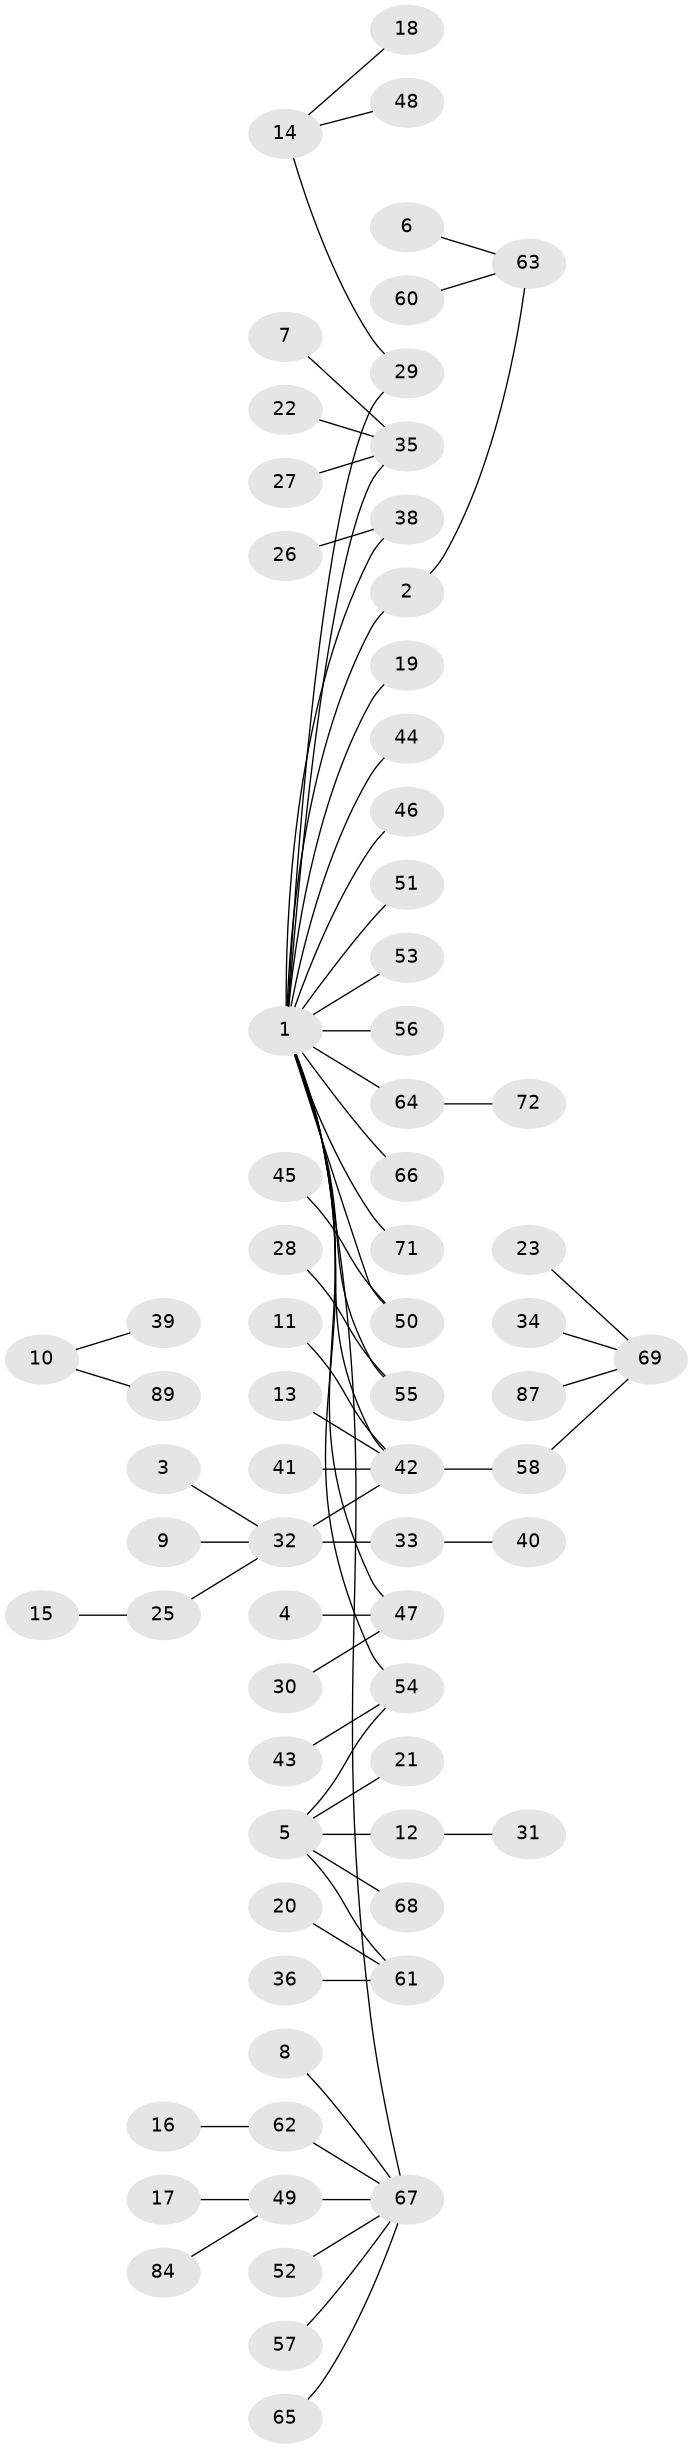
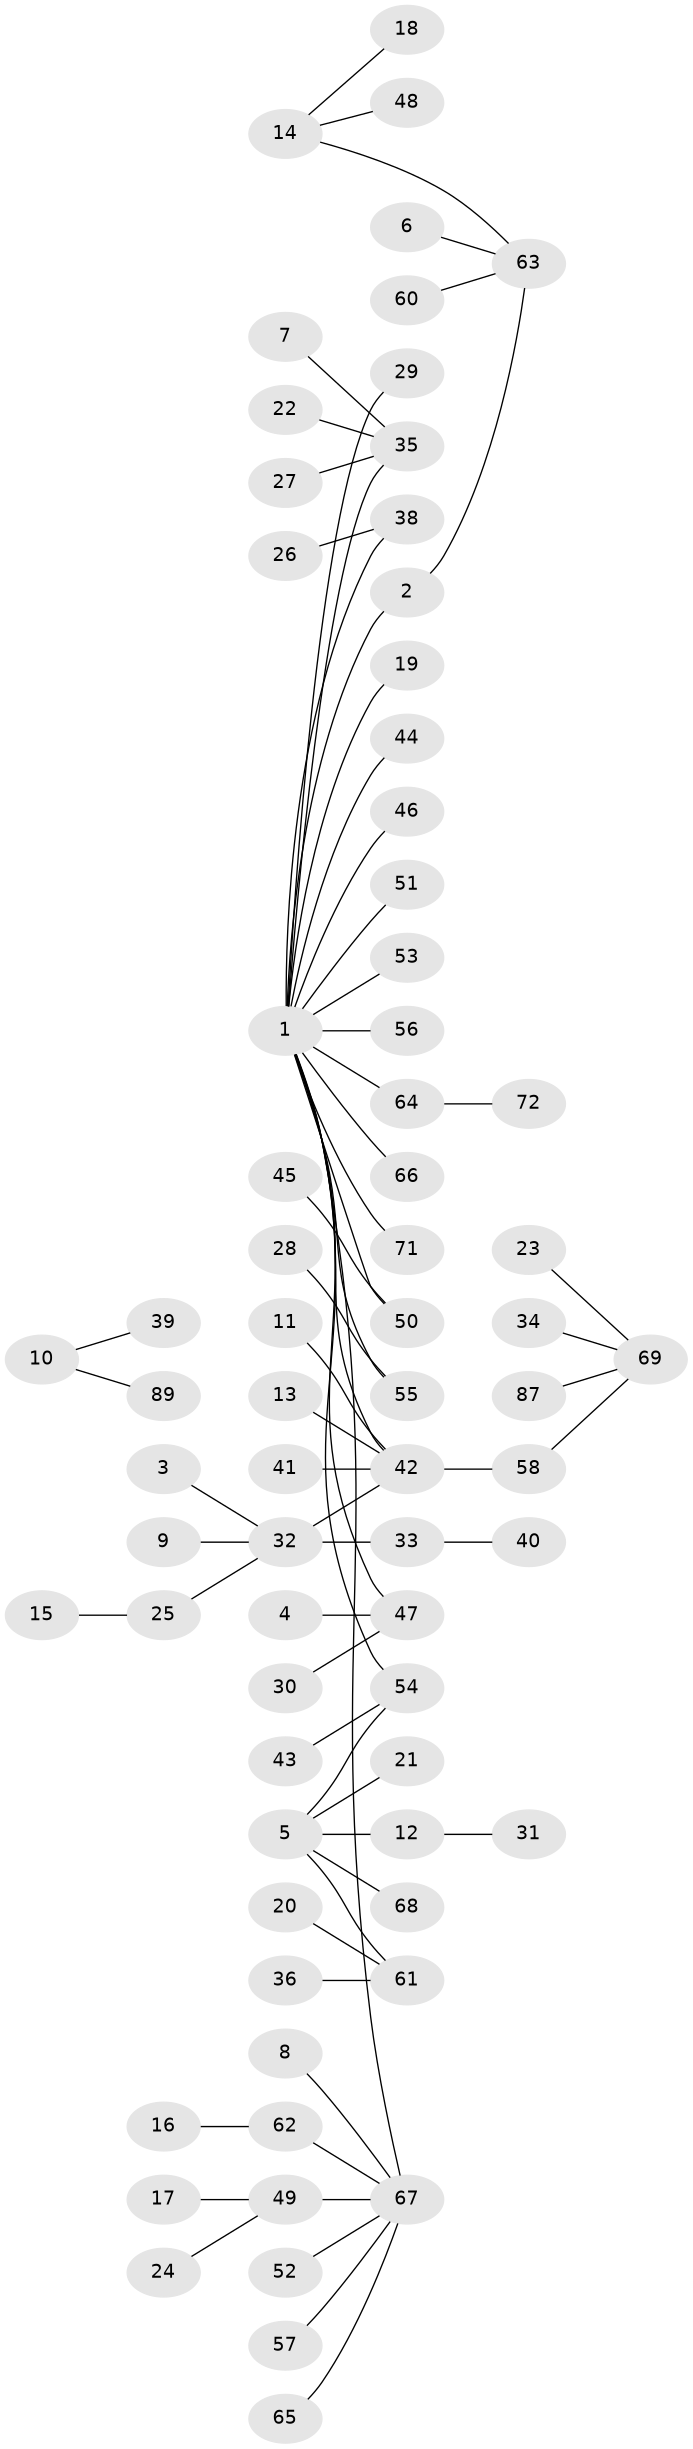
edge "14" -- "29": now "14" -- "63"
node "84": label "84" -> "24"
